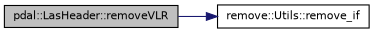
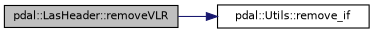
node "remove::Utils::remove_if": label "remove::Utils::remove_if" -> "pdal::Utils::remove_if"
